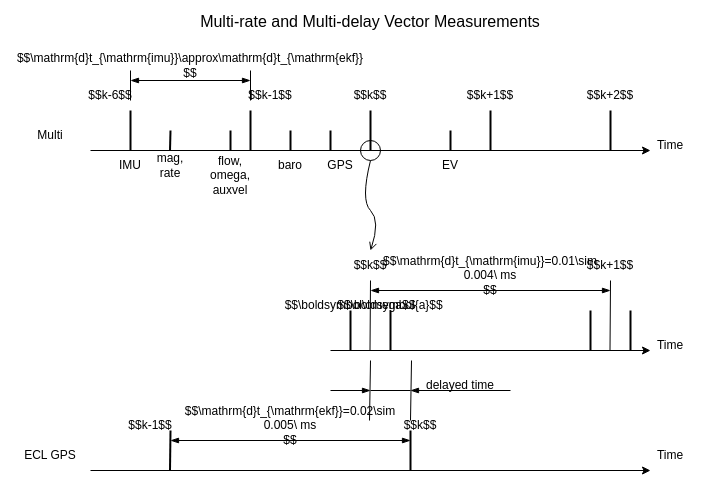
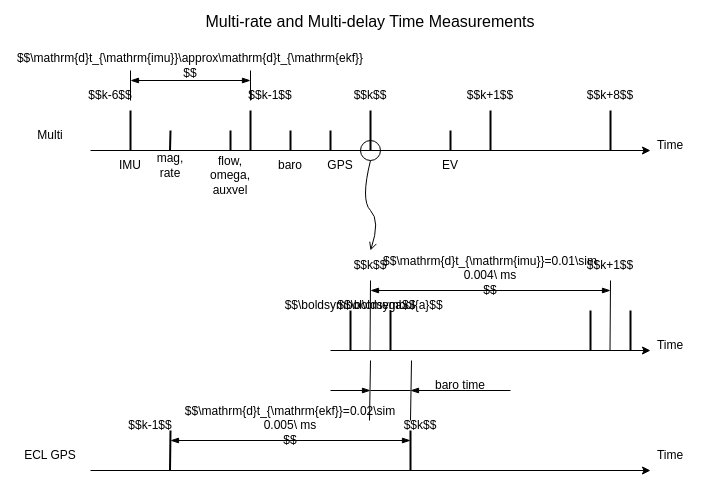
node "Multi-rate and Multi-delay Vector Measurements": label "Multi-rate and Multi-delay Vector Measurements" -> "Multi-rate and Multi-delay Time Measurements"
node "$$k+2$$": label "$$k+2$$" -> "$$k+8$$"
node "delayed time": label "delayed time" -> "baro time"
